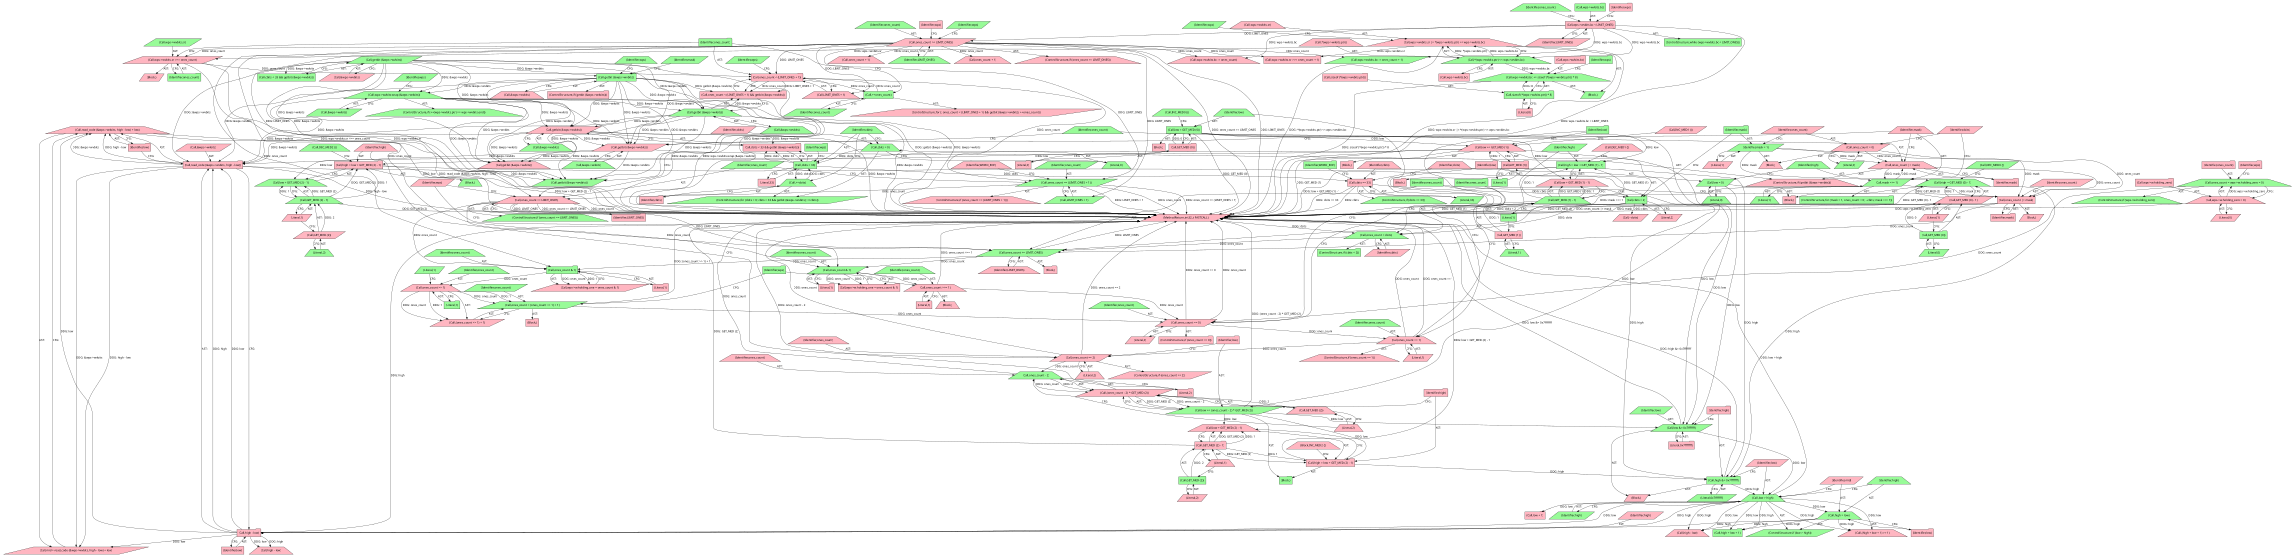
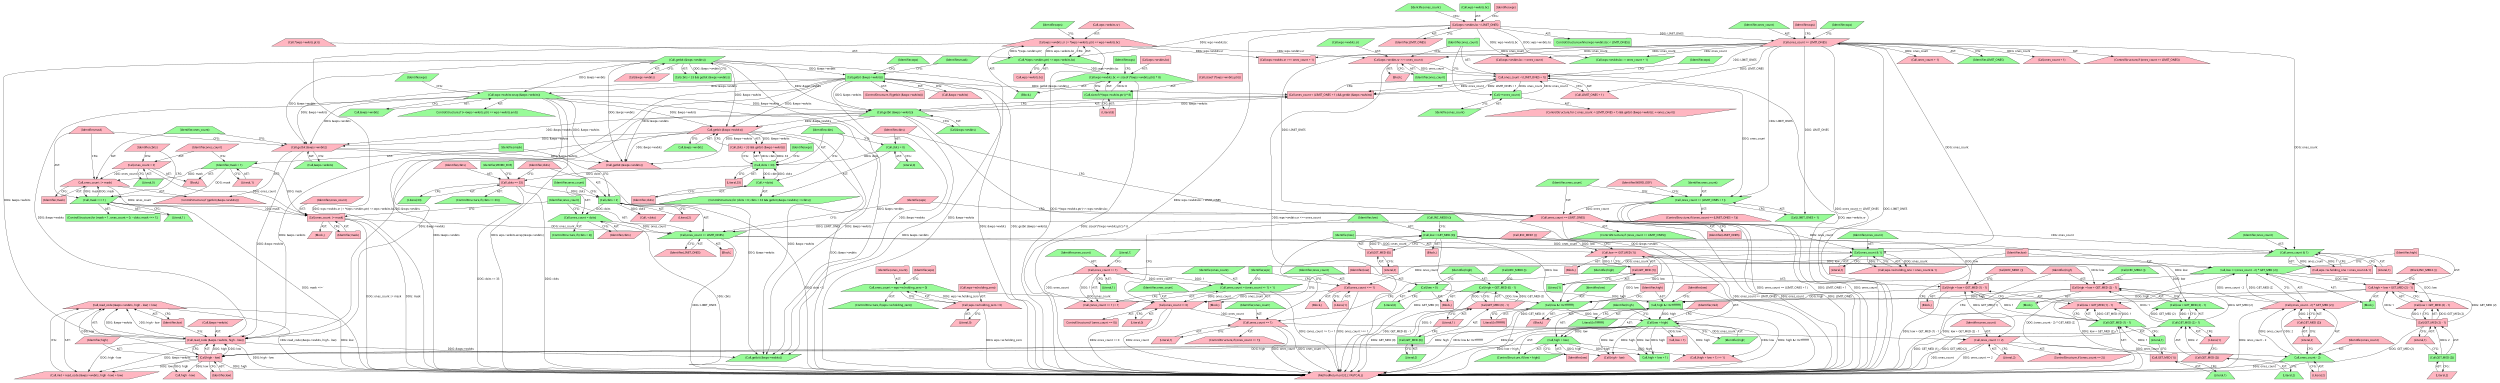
node "(Call,high = low + GET_MED (1) - 1)": fillcolor palegreen -> lightpink
edge "(MethodReturn,int32_t FASTCALL)" -> "(Call,ones_count = cbits)": reversed
